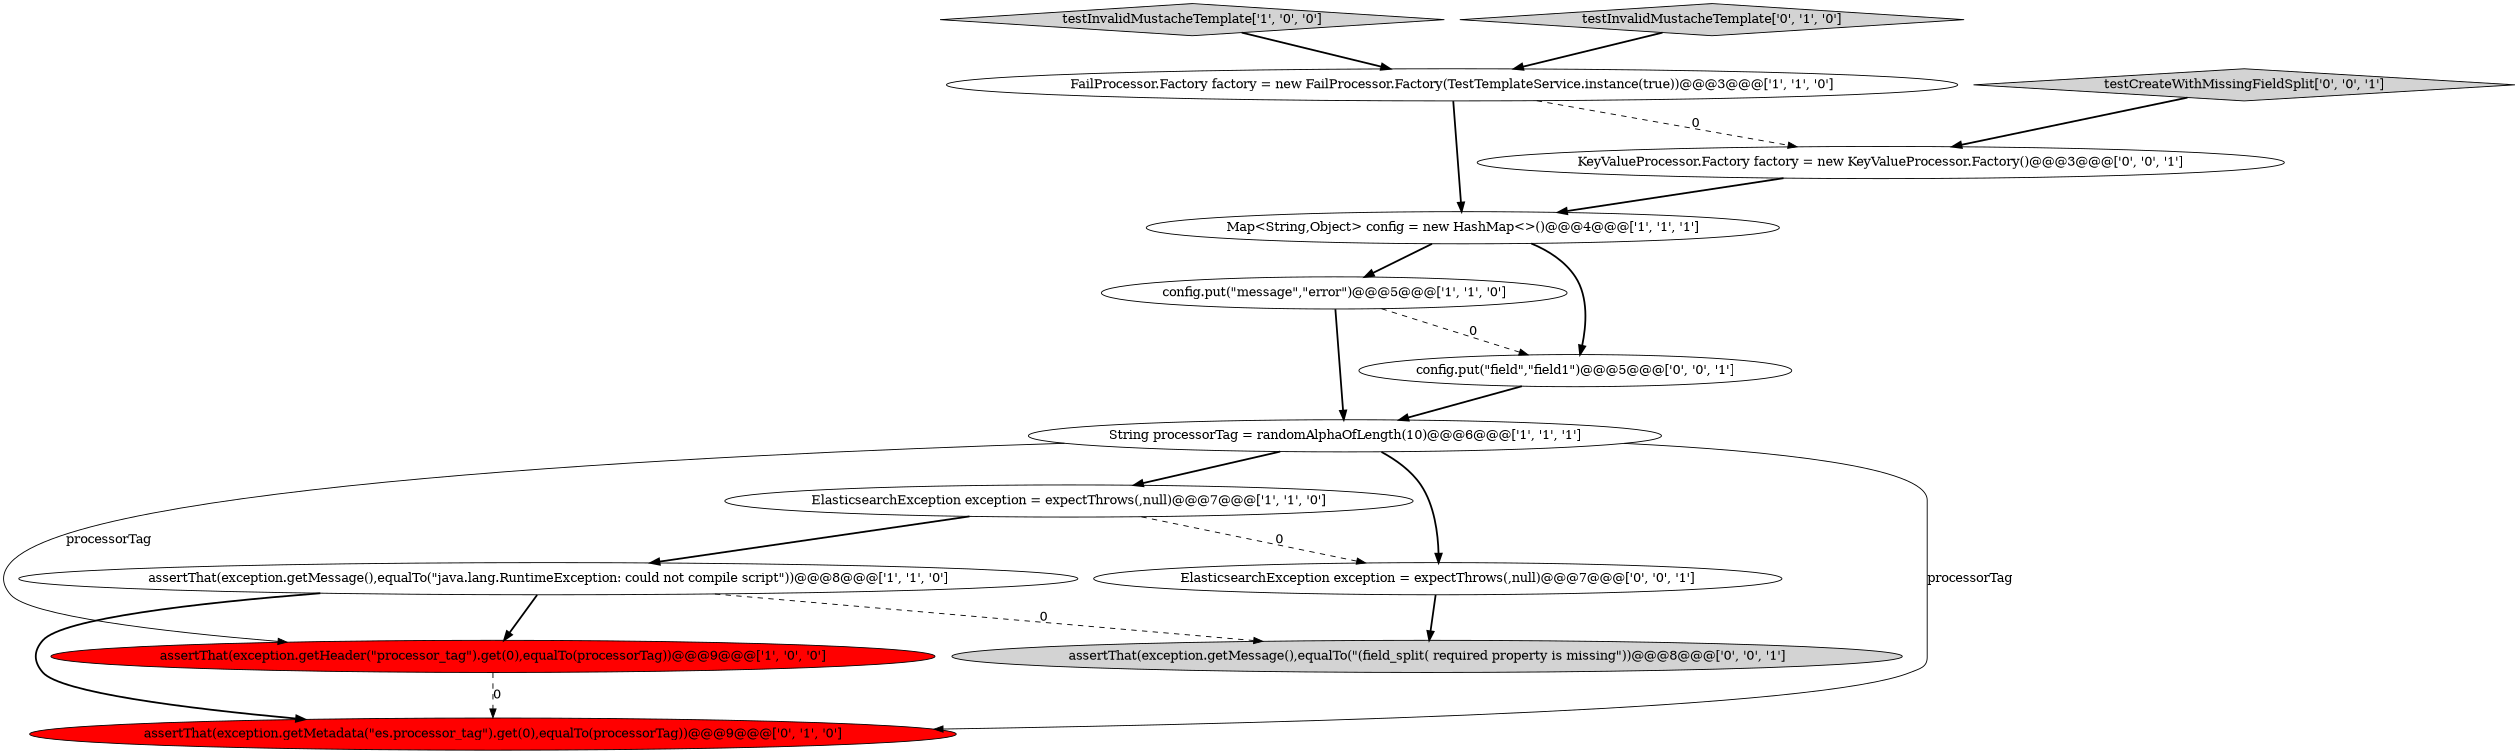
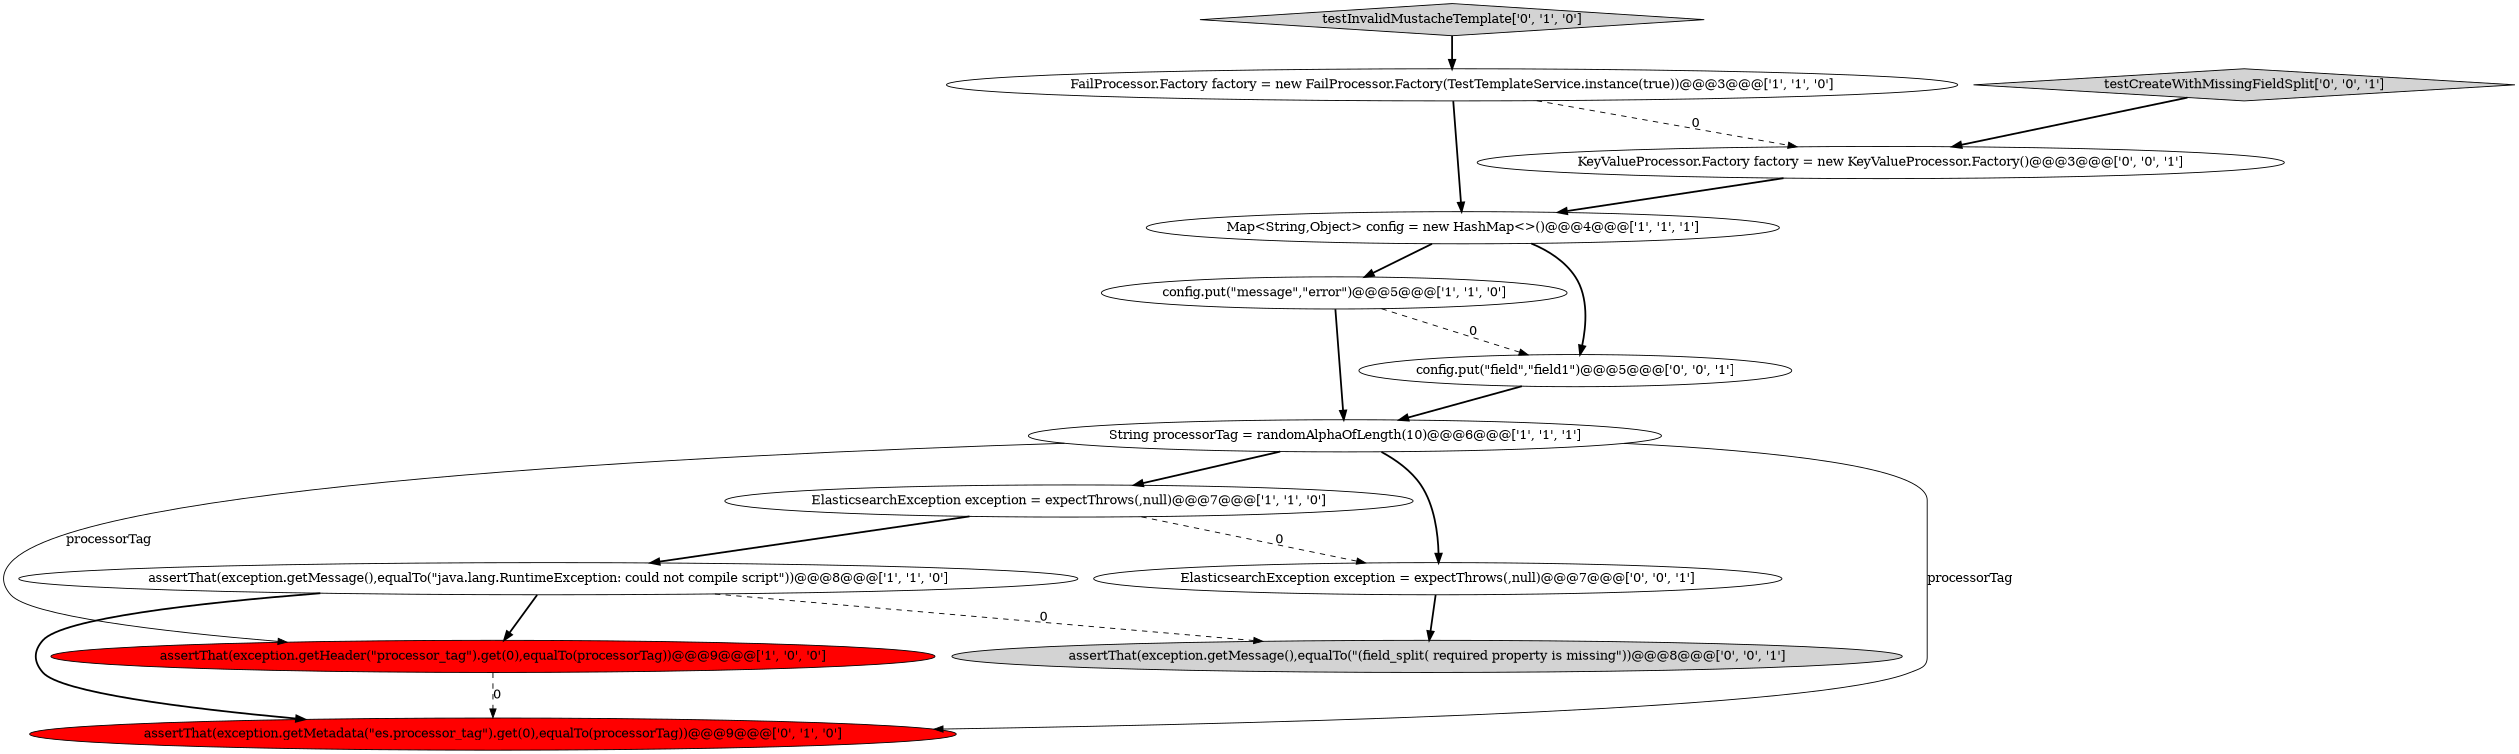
node "testInvalidMustacheTemplate['1', '0', '0']": removed
